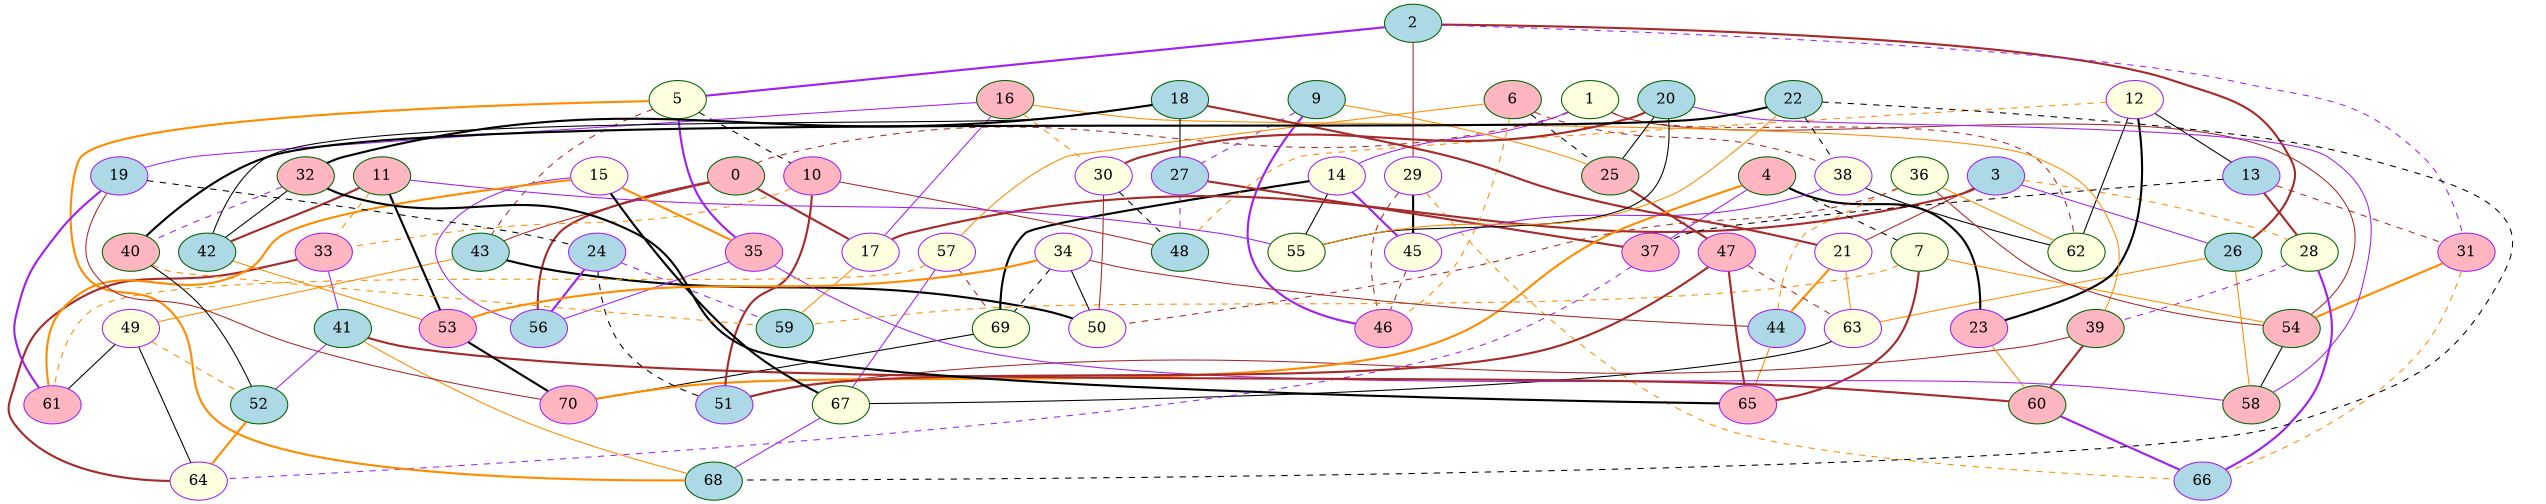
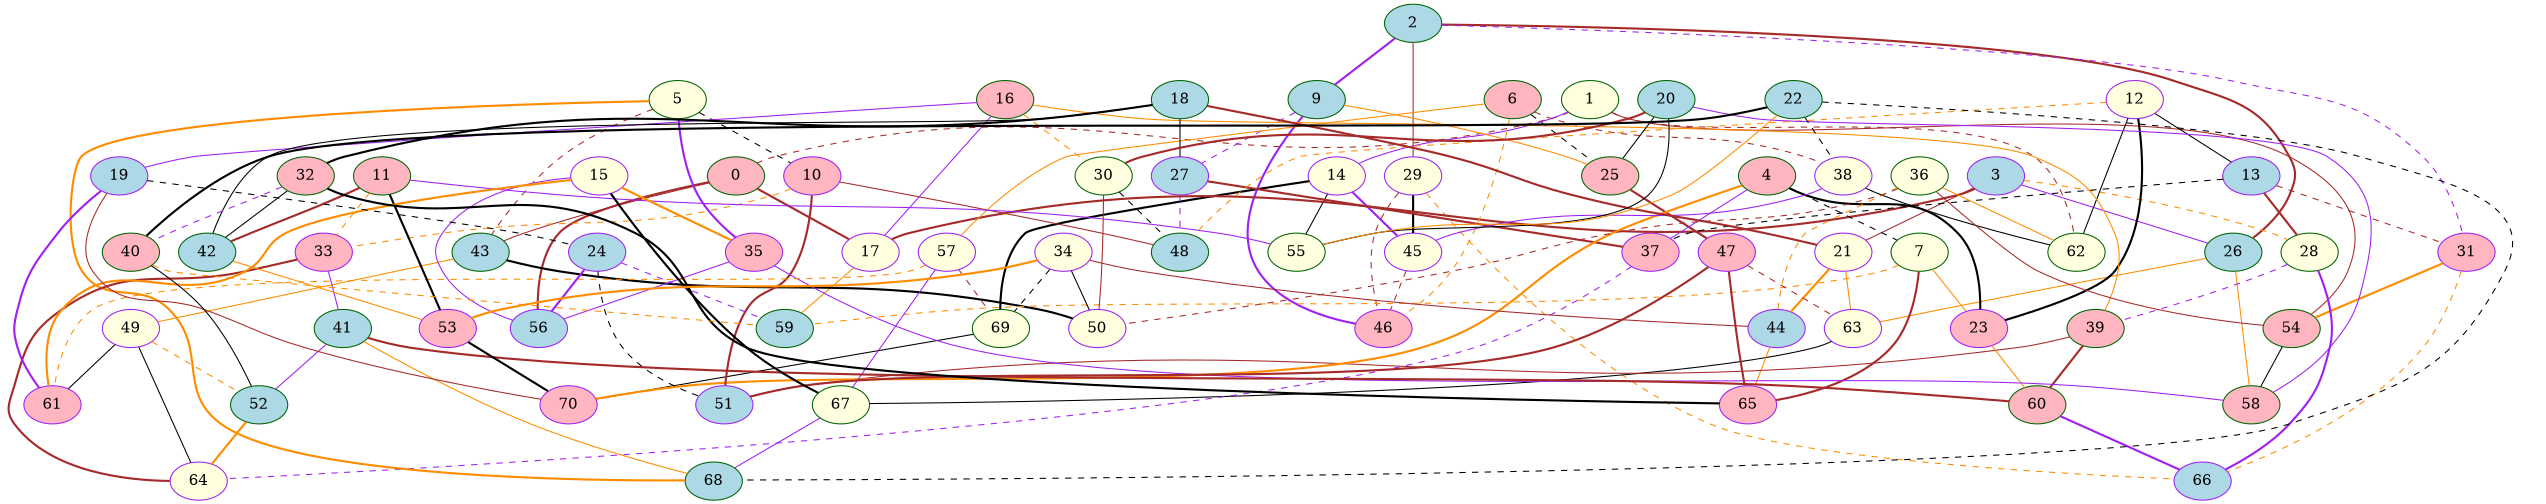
edge "2" -- "5": now "2" -- "9"
node "30": color purple -> darkgreen
edge "7" -- "54": now "7" -- "23"
